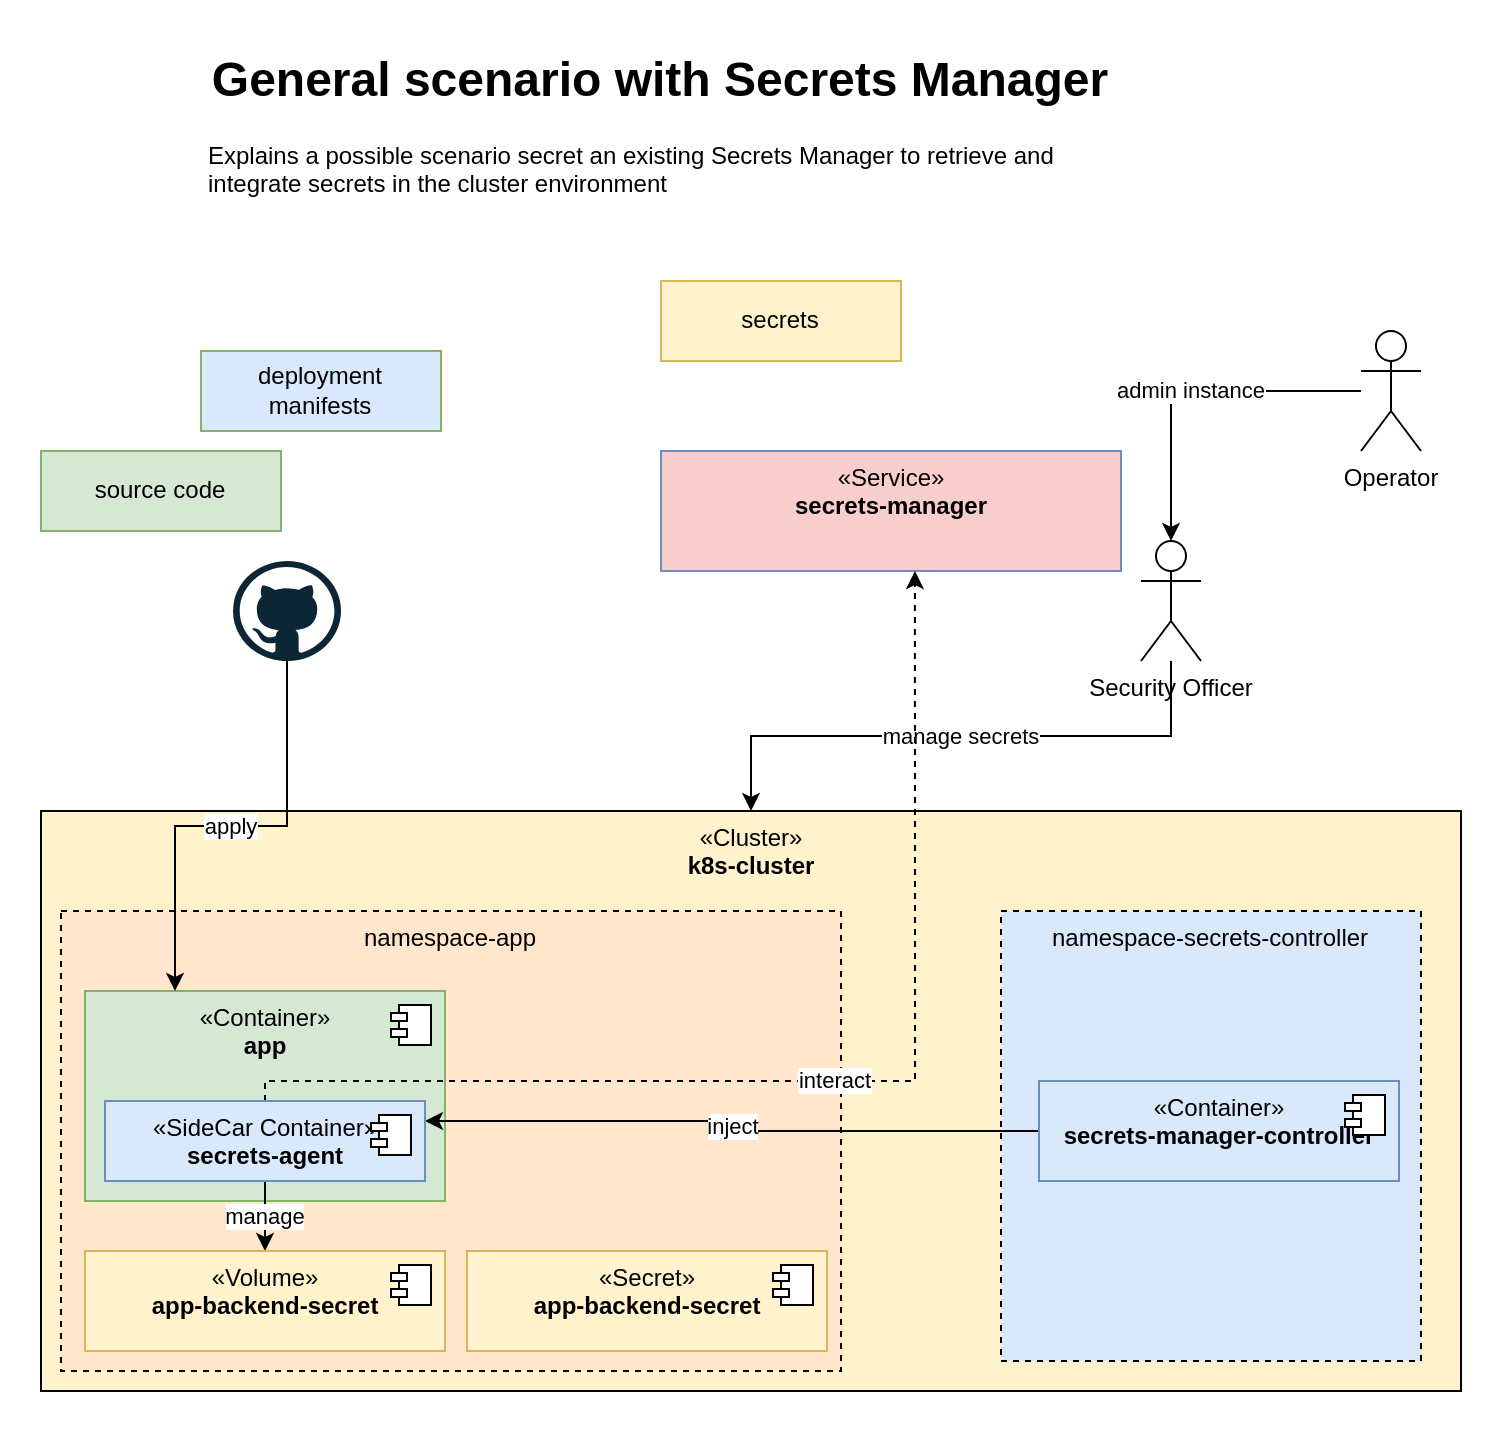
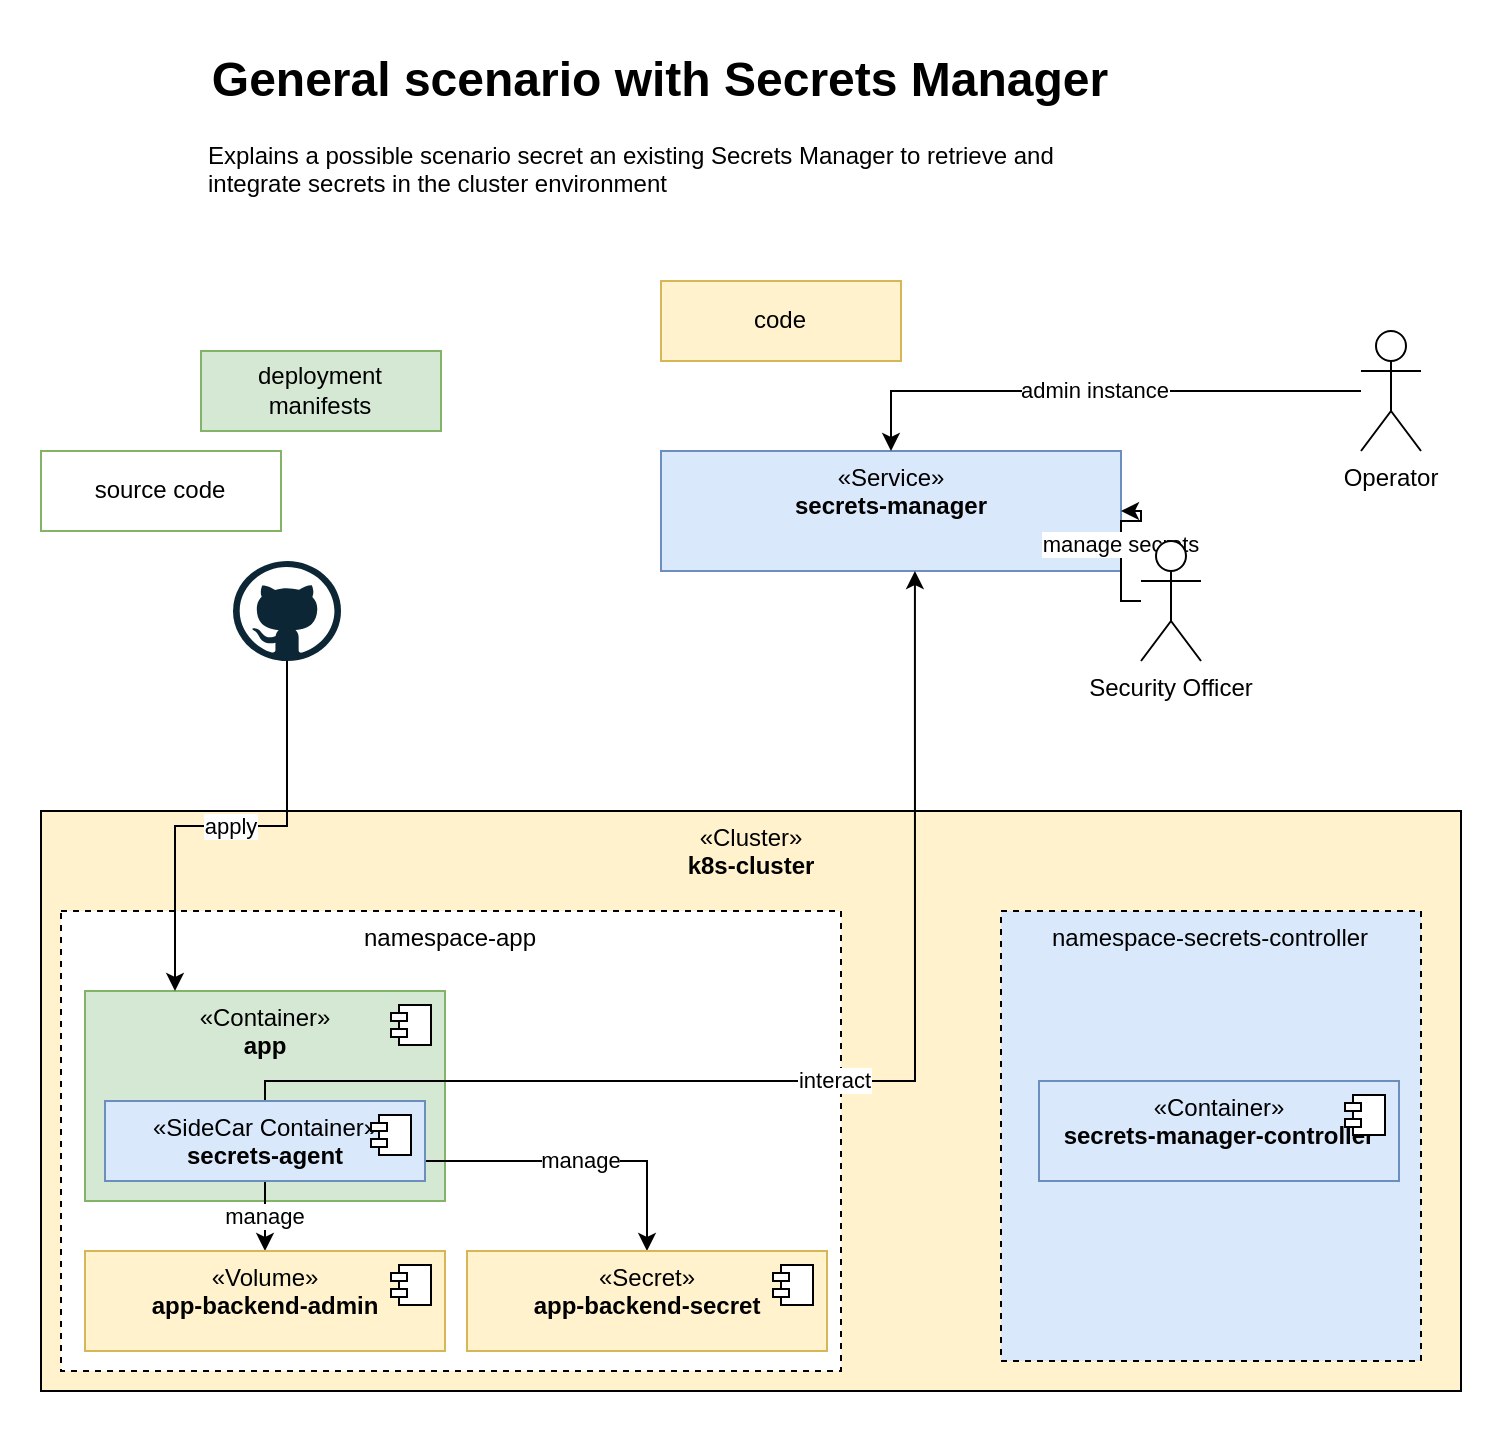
node "secrets": label "secrets" -> "code"
node "deployment manifests": fillcolor #dae8fc -> #d5e8d4
edge "Operator" -> "Security Officer": now "Operator" -> "«Service» secrets-manager"
node "source code": fillcolor #d5e8d4 -> #ffffff
node "«Service» secrets-manager": fillcolor #f8cecc -> #dae8fc
edge "Security Officer" -> "«Cluster» k8s-cluster": now "Security Officer" -> "«Service» secrets-manager"
edge "«SideCar Container» secrets-agent" -> "«Service» secrets-manager": style dashed -> solid
edge "«Container» secrets-manager-controller" -> "«SideCar Container» secrets-agent": removed, label "inject"
node "namespace-app": fillcolor #ffe6cc -> #ffffff
edge "«SideCar Container» secrets-agent" -> "«Secret» app-backend-secret": added, label "manage"
node "«Volume» app-backend-secret": label "«Volume» app-backend-secret" -> "«Volume» app-backend-admin"
